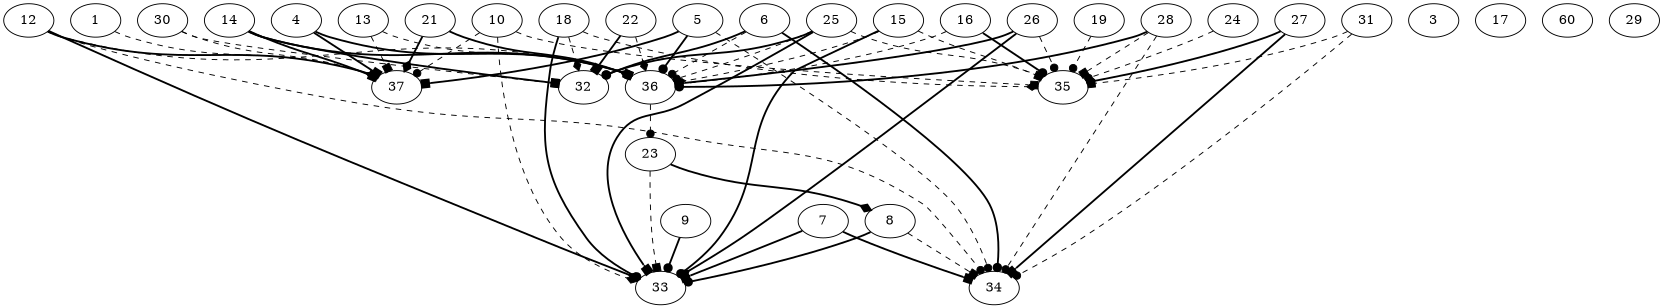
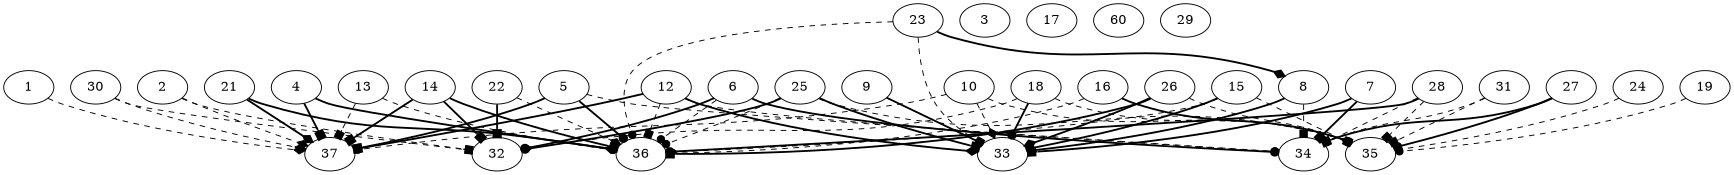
node "2": added
edge "36" -> "23": reversed
